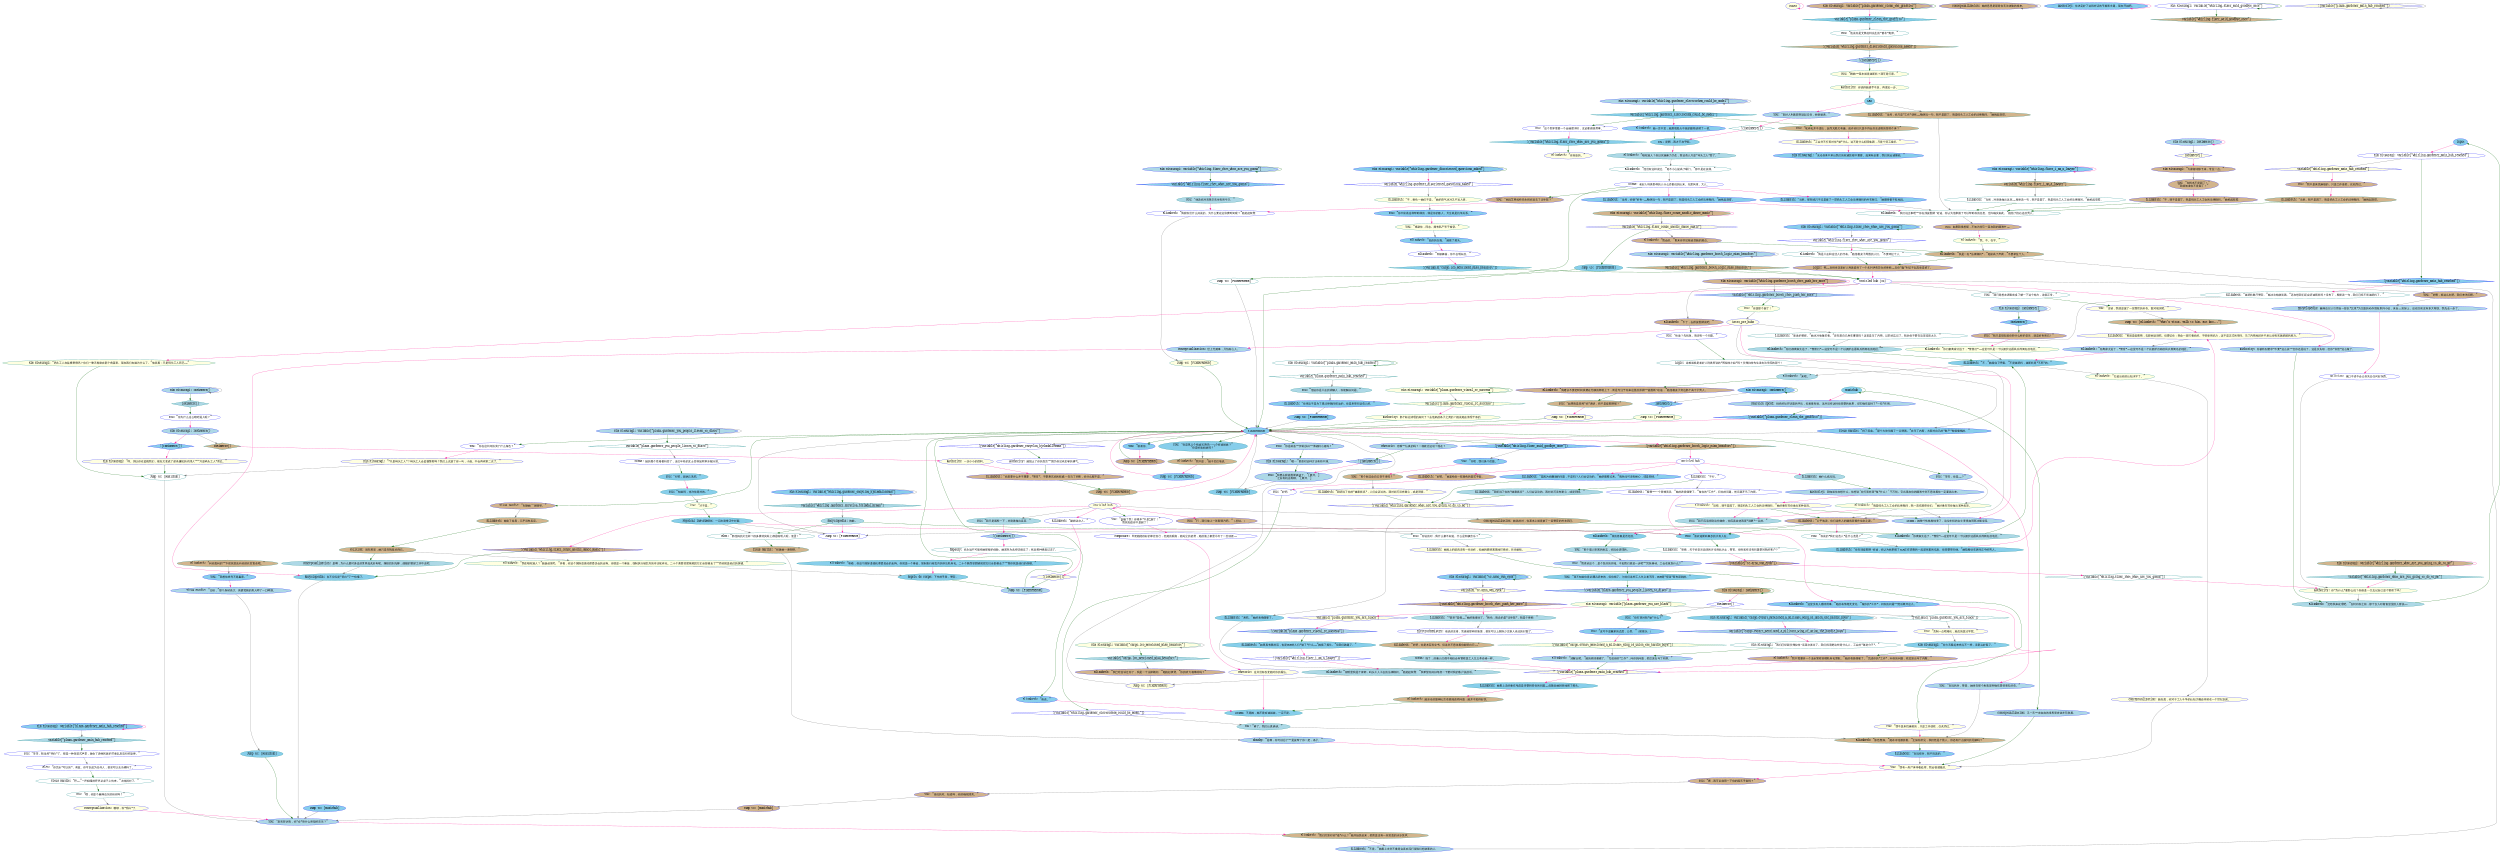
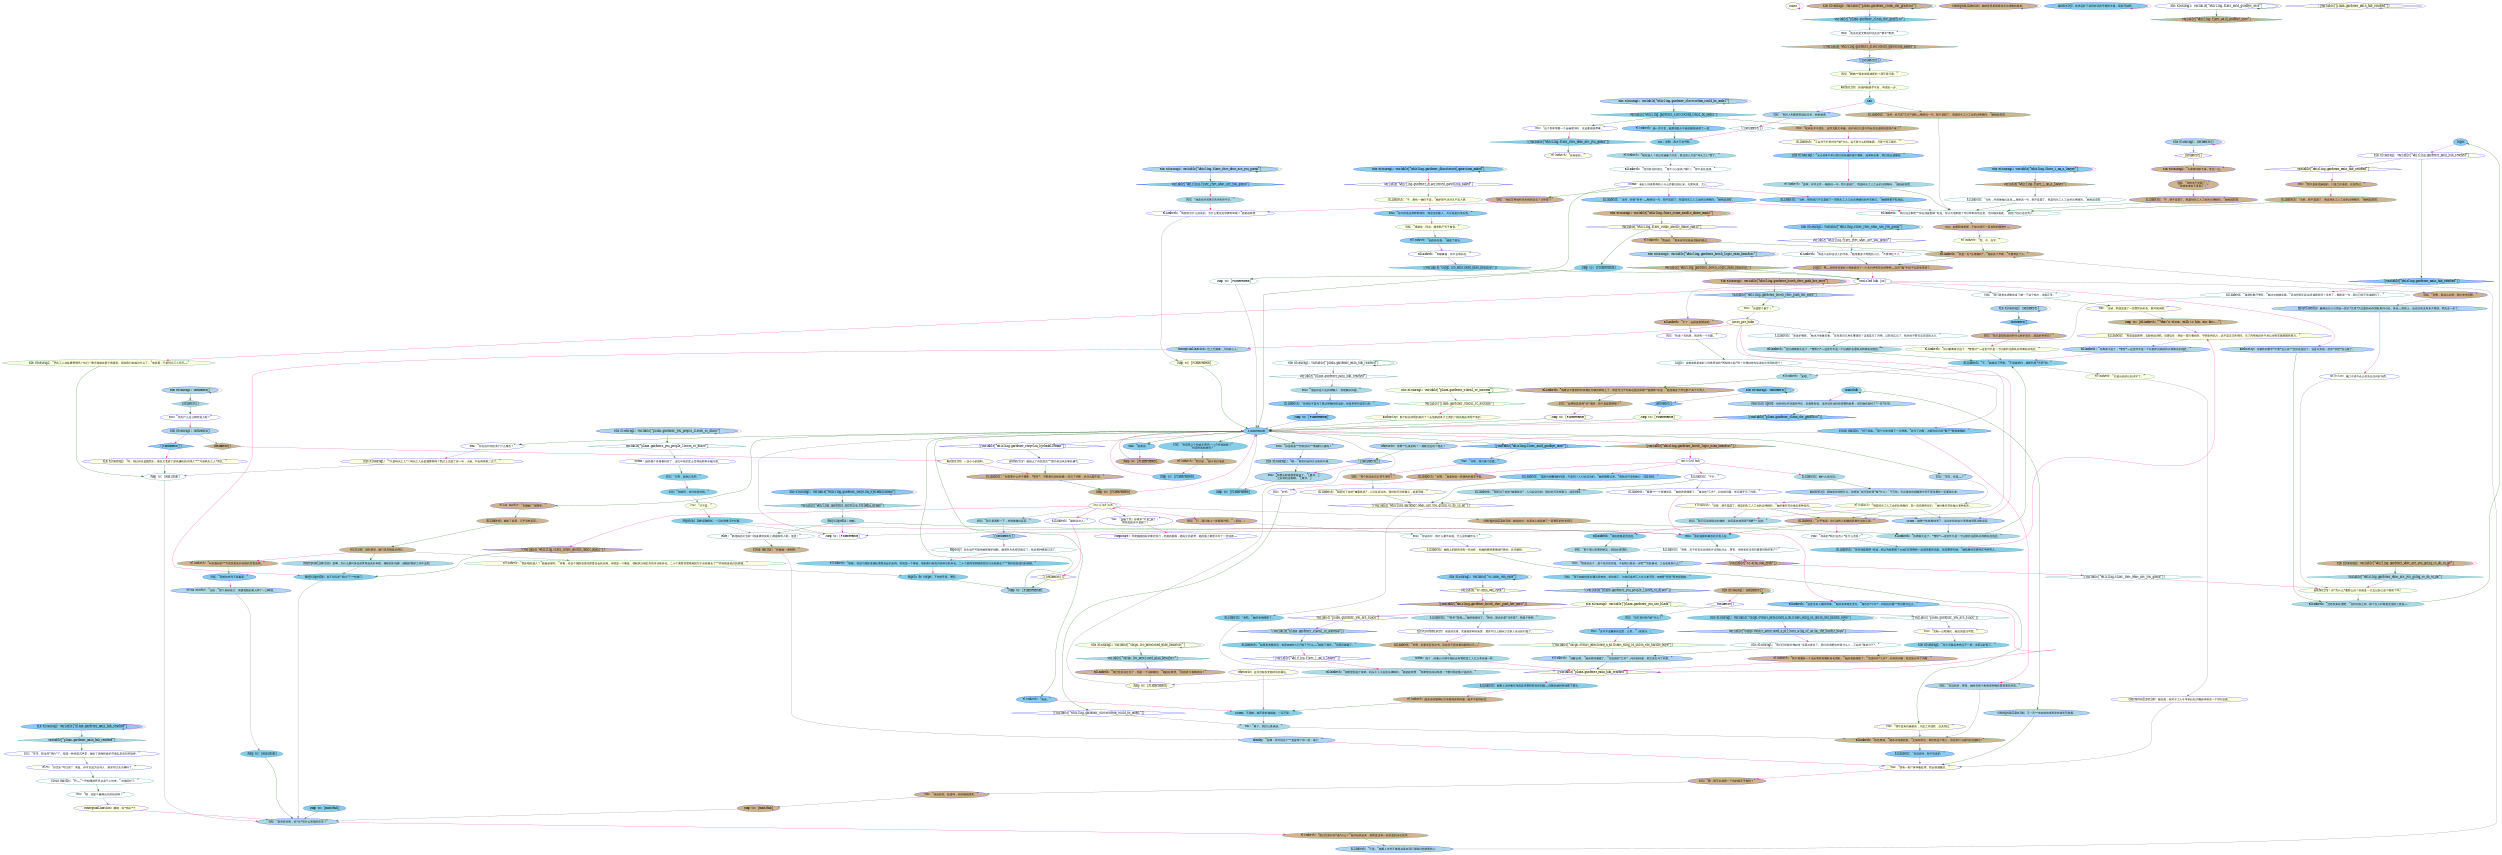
node "Elizabeth: “是啊，非常正常……顺便说一句，我不是园丁。我是码头工人工会的法律顾问。”她抱起双臂。": added
edge "Volition: 就在那里，她只是在拖延你而已。" -> "Elizabeth: “问你想问的——不然就回去向你的长官复命吧。”": added
edge "Composure: 即便她能很好的掌控自己，但她的眼底，她站立的姿势，她的脸上都显示出了一些动摇……" -> "Rhetoric: 这并没有改变她对你的看法。": removed
